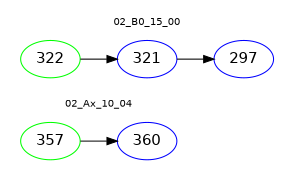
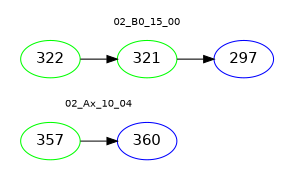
node "321": color blue -> green
